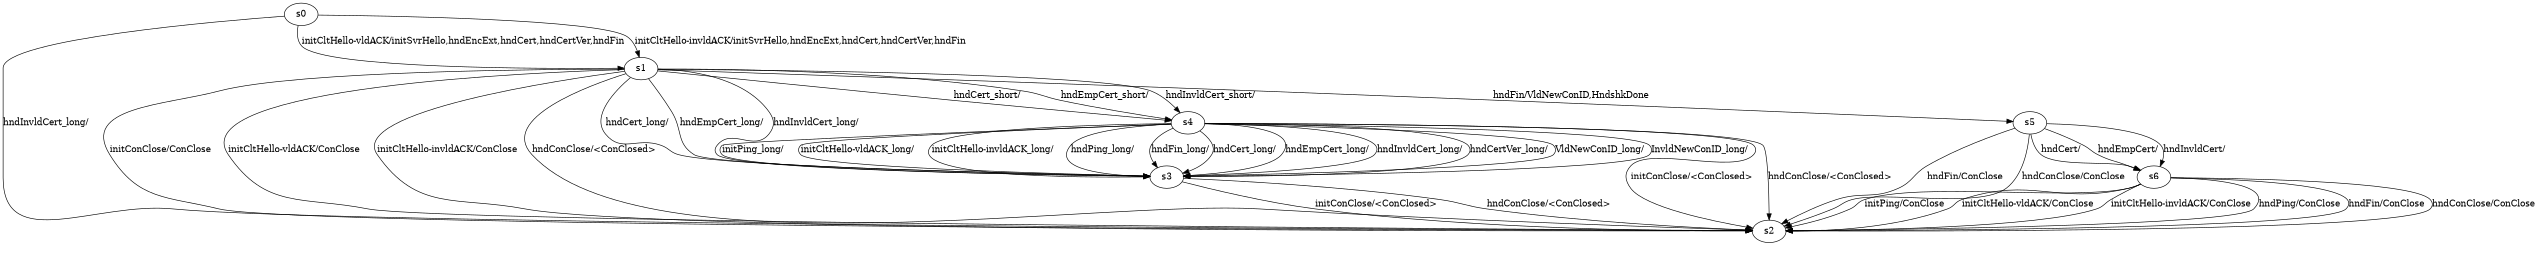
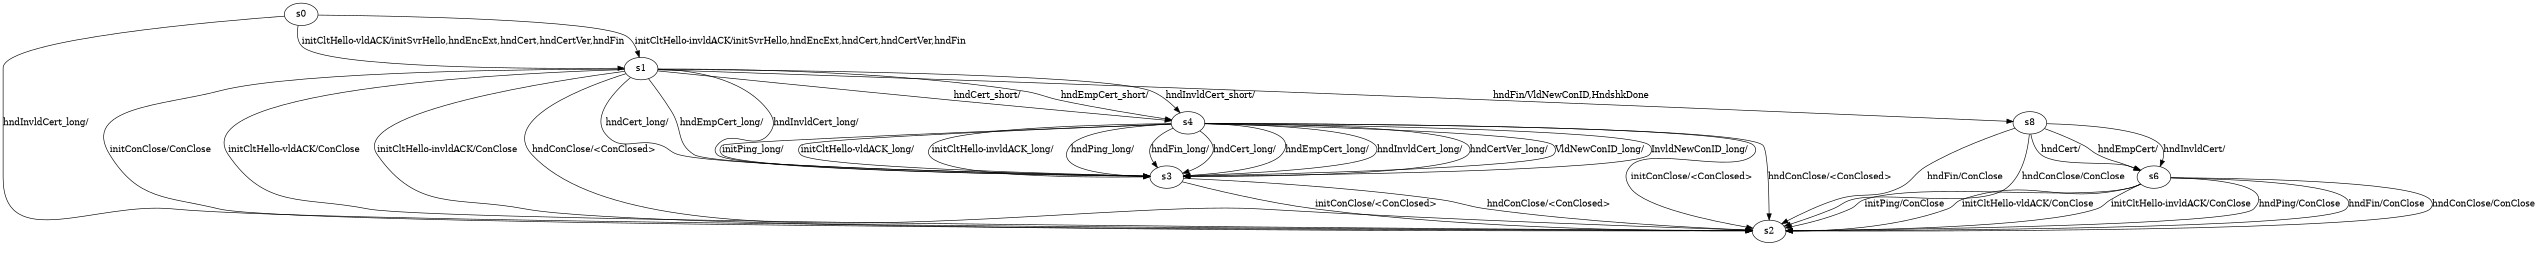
node "s5": label "s5" -> "s8"
